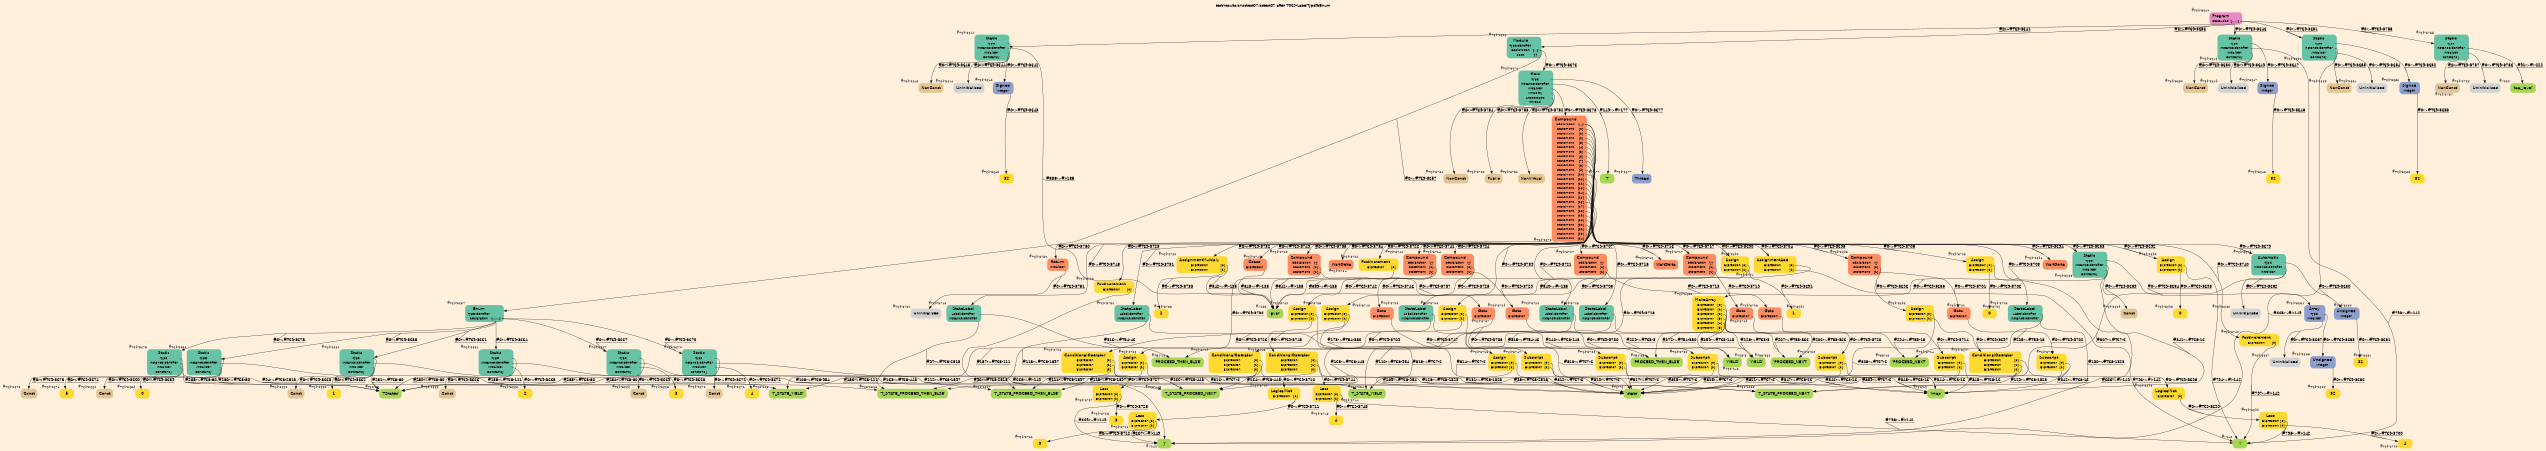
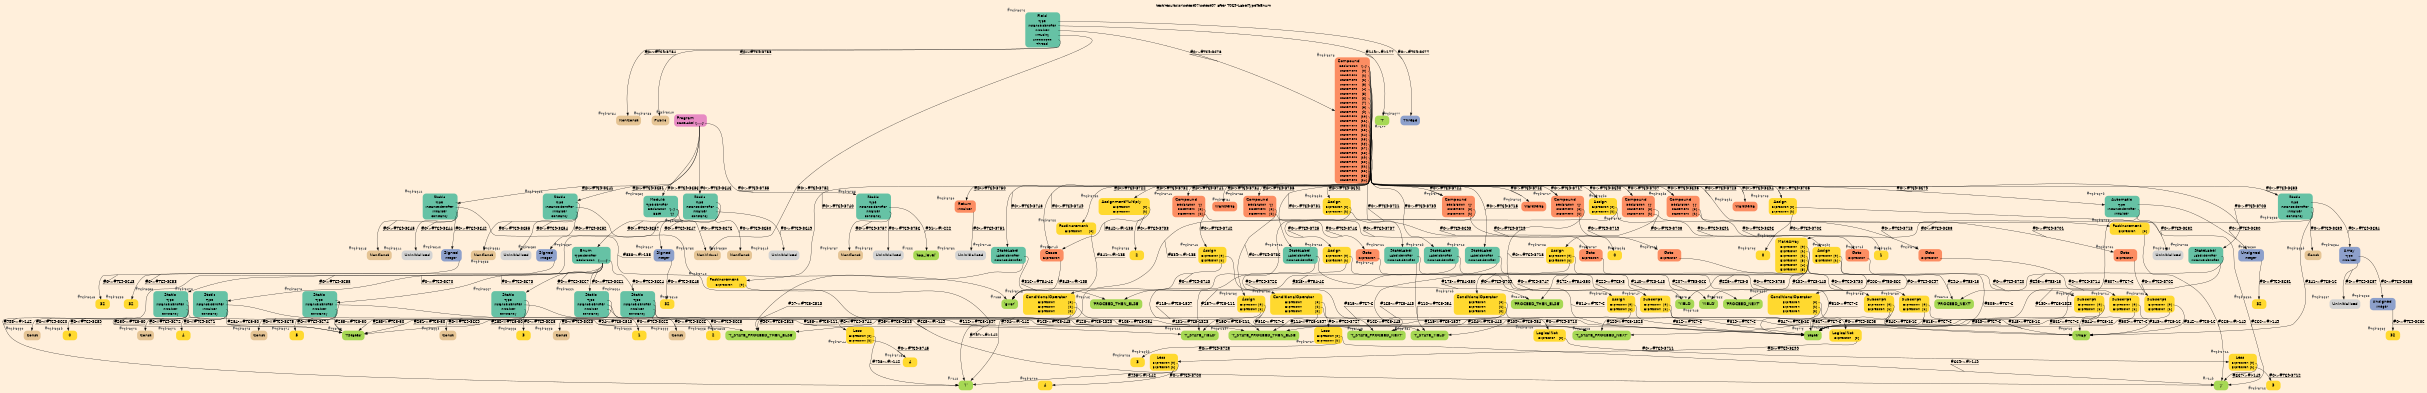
edge "Module" -> "Field": now "Module" -> "NonVirtual"
node "AssignmentAdd": removed
edge "AssignmentMultiply" -> "'gvar'": now "AssignmentMultiply" -> "Cease"
